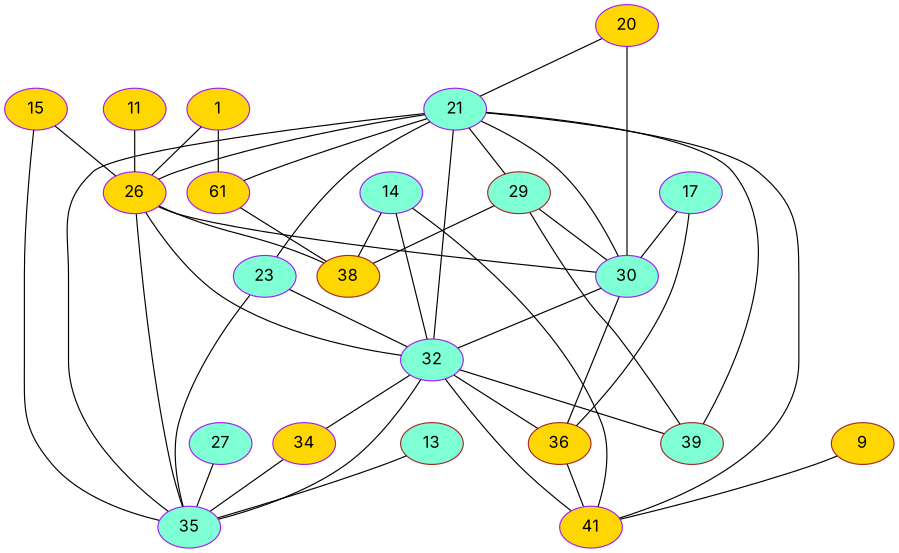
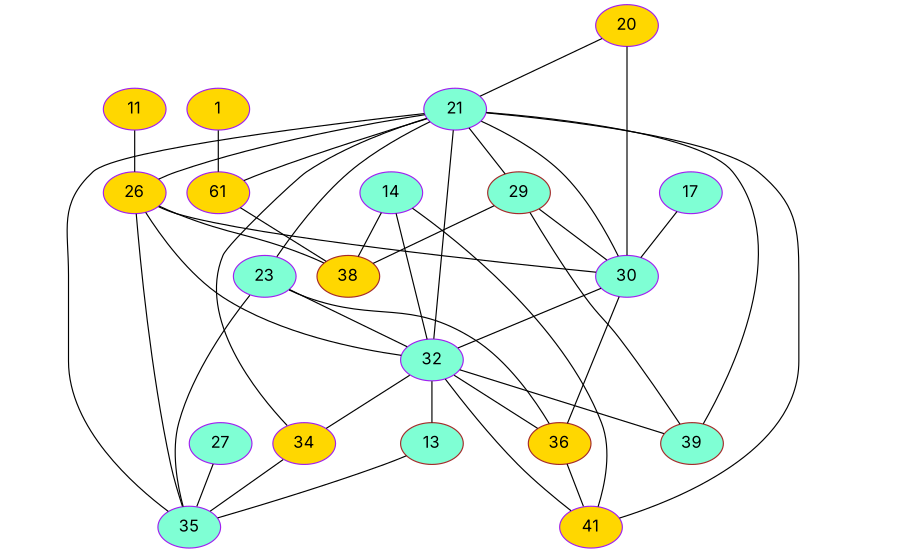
node "15": removed
edge "1" -- "26": removed
edge "21" -- "34": added
edge "17" -- "36": now "23" -- "36"
node "9": removed
edge "32" -- "35": now "32" -- "13"
